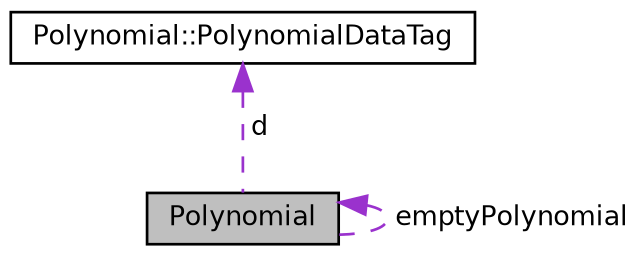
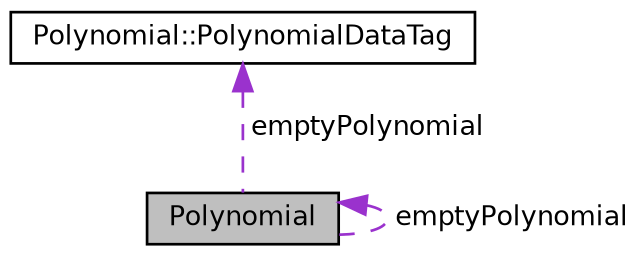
edge "Polynomial" -> "Polynomial::PolynomialDataTag": label " d" -> " emptyPolynomial"
